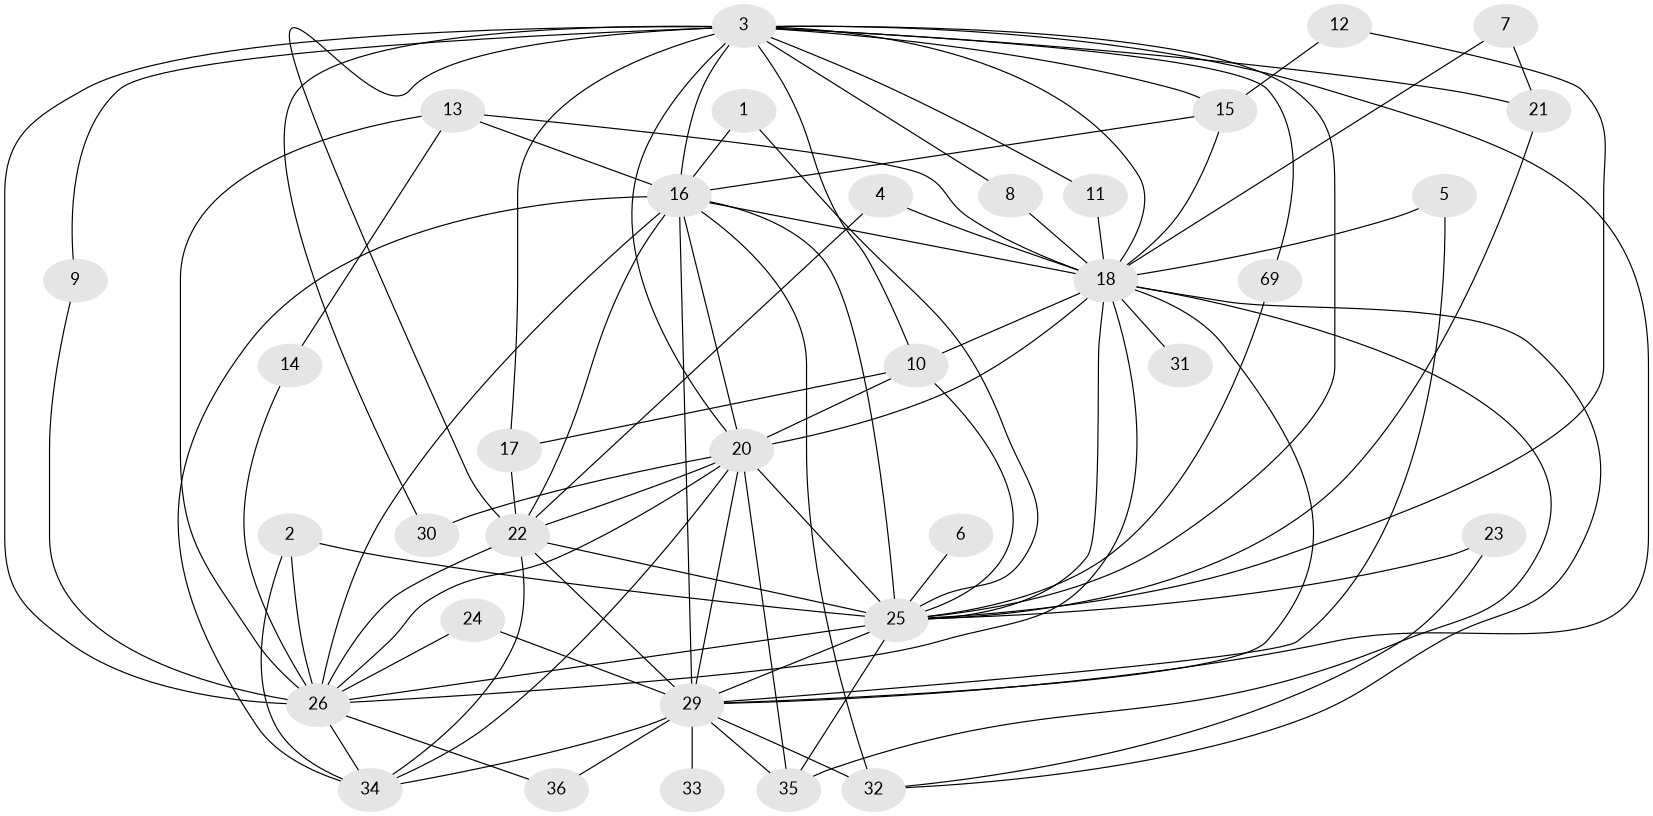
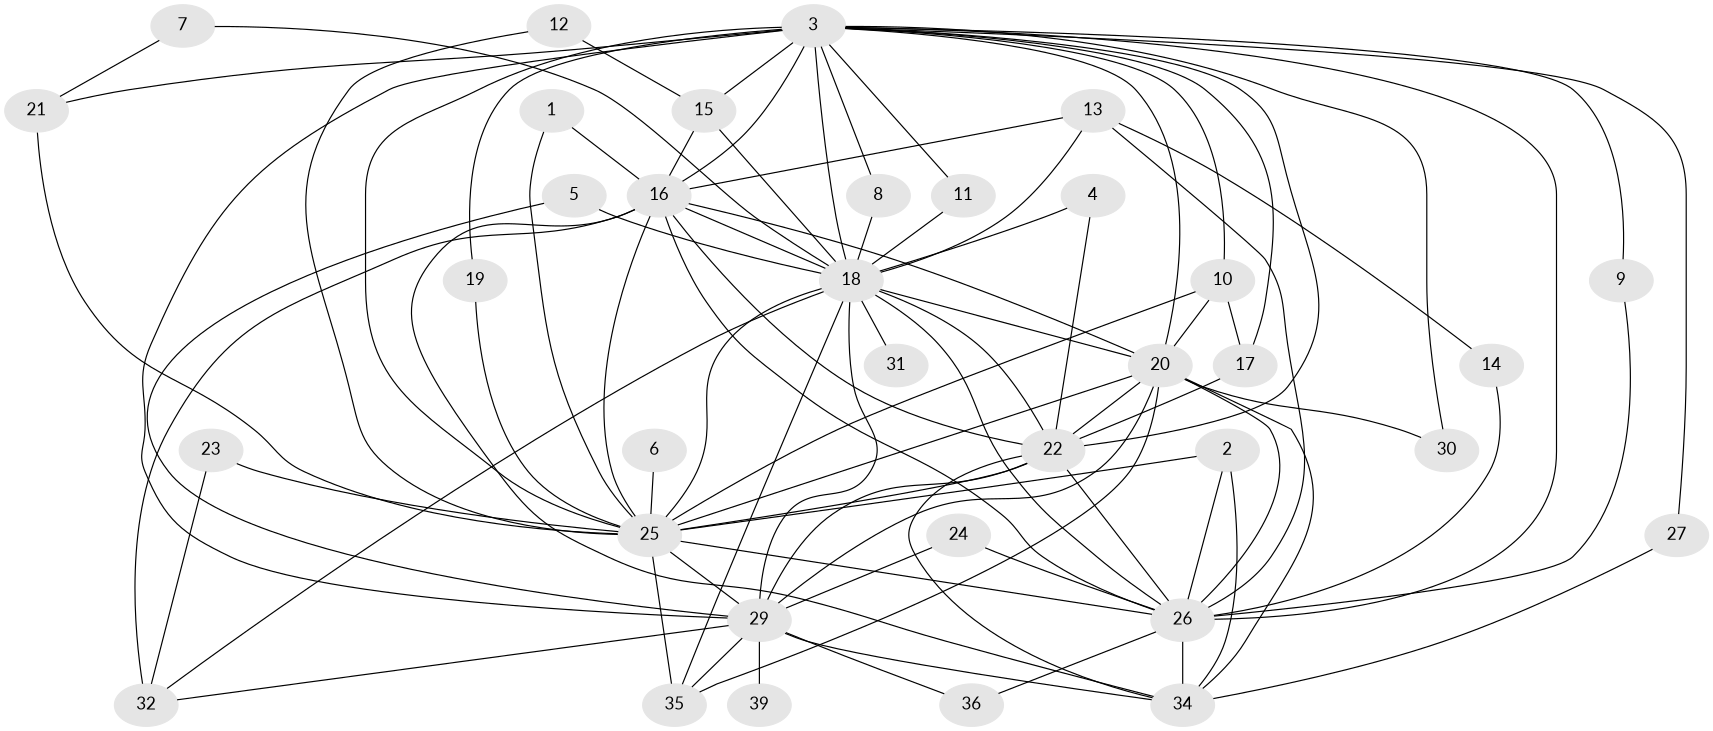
node "69": label "69" -> "19"
edge "18" -- "10": now "18" -- "22"
edge "16" -- "29": removed
node "27": added
node "33": label "33" -> "39"
